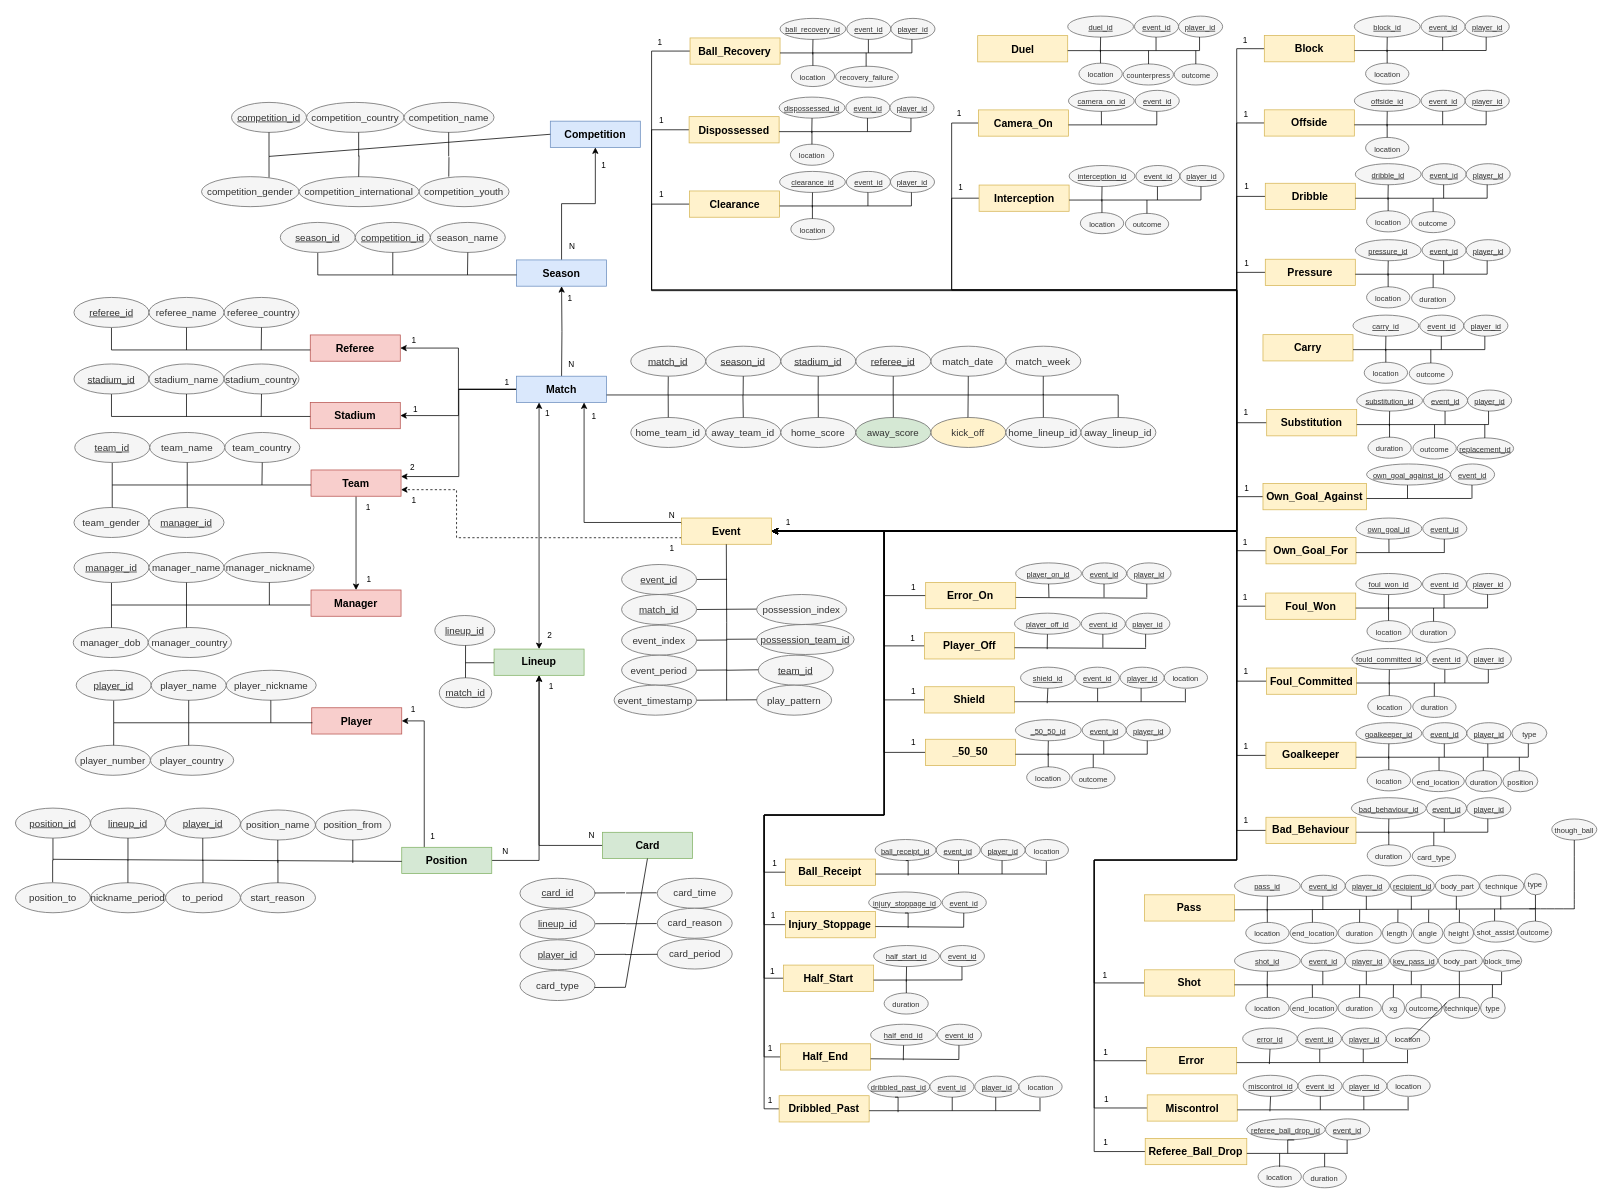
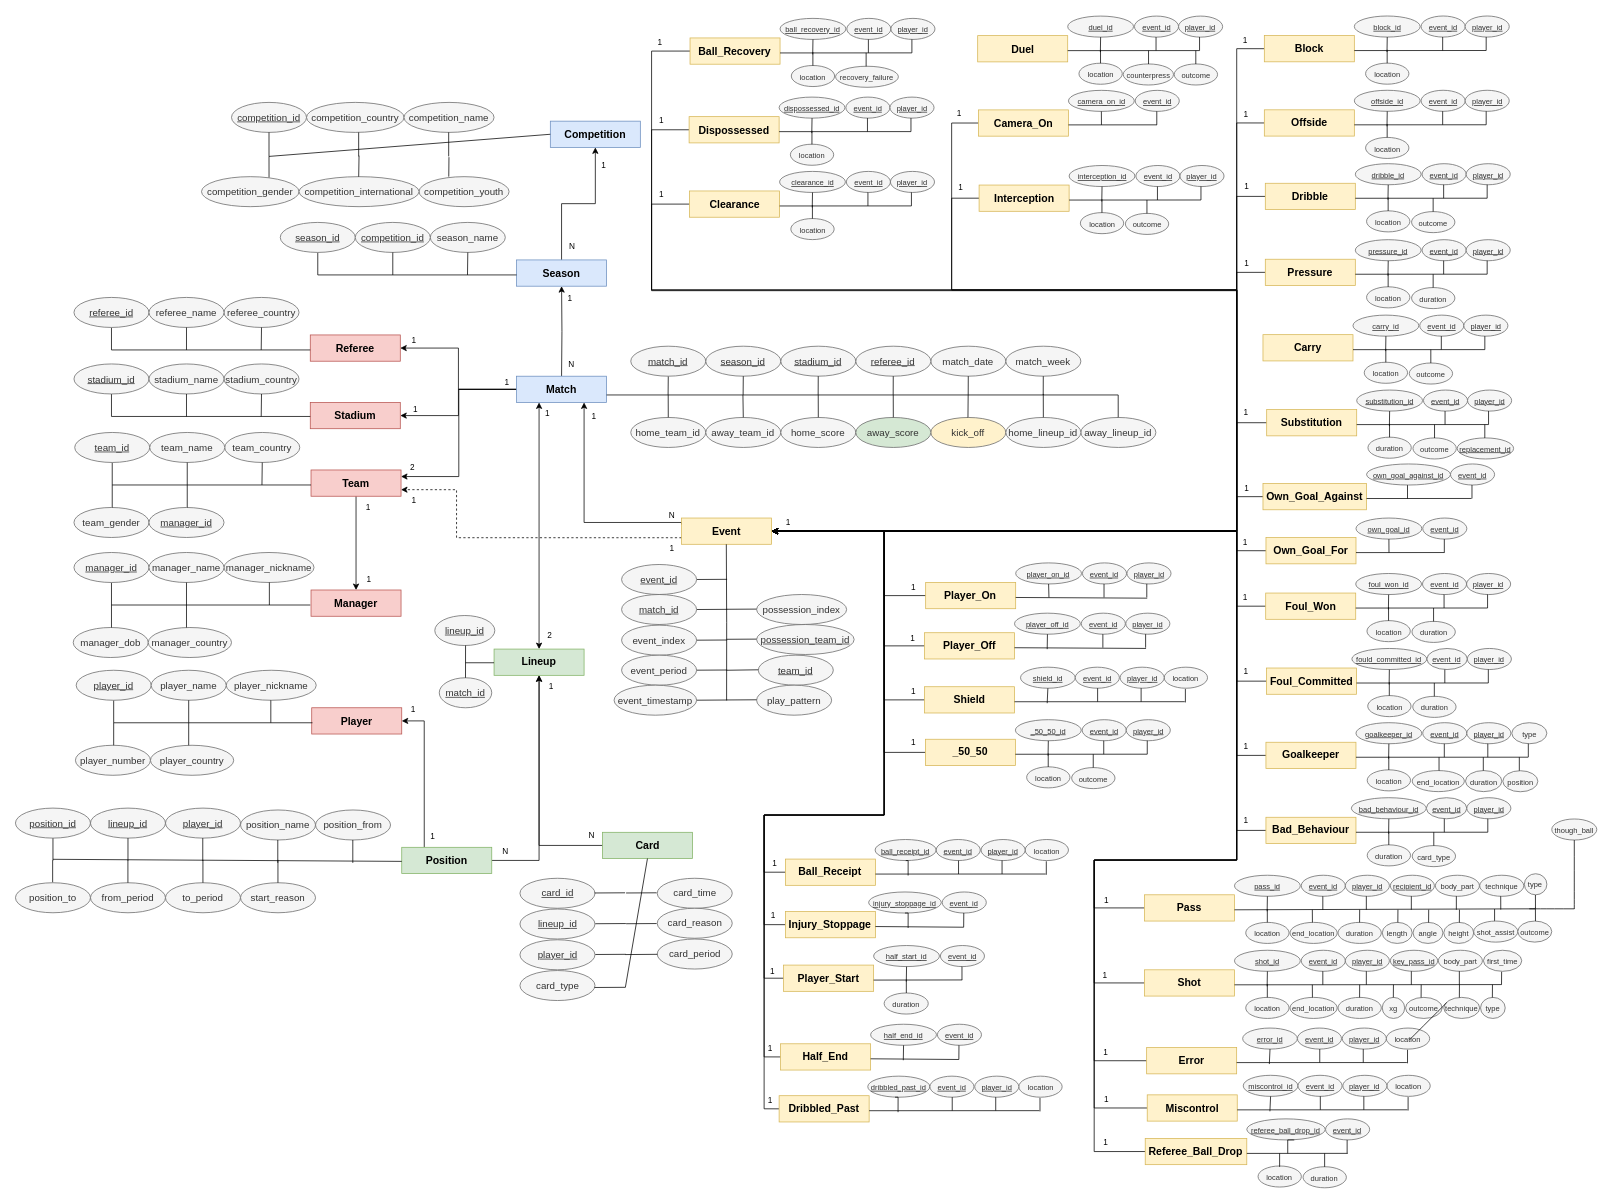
node "Error_On": label "Error_On" -> "Player_On"
node "nickname_period": label "nickname_period" -> "from_period"
edge "Pass" -> "Event": added, label "1"
node "block_time": label "block_time" -> "first_time"
node "Half_Start": label "Half_Start" -> "Player_Start"
